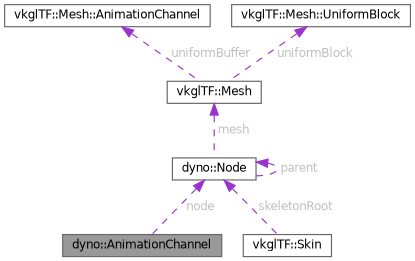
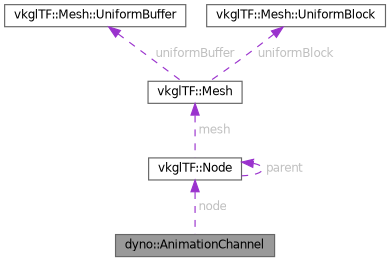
node "vkglTF::Mesh::AnimationChannel": label "vkglTF::Mesh::AnimationChannel" -> "vkglTF::Mesh::UniformBuffer"
node "dyno::Node": label "dyno::Node" -> "vkglTF::Node"
node "vkglTF::Skin": removed
